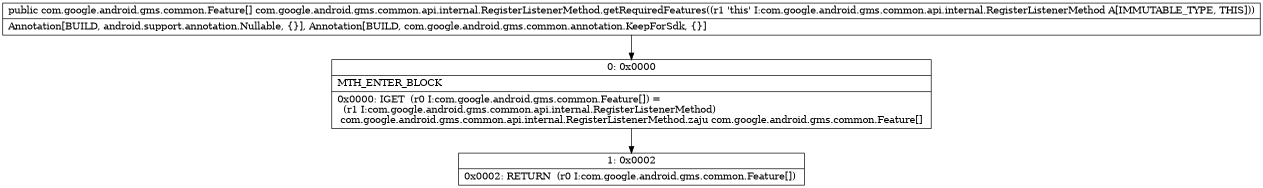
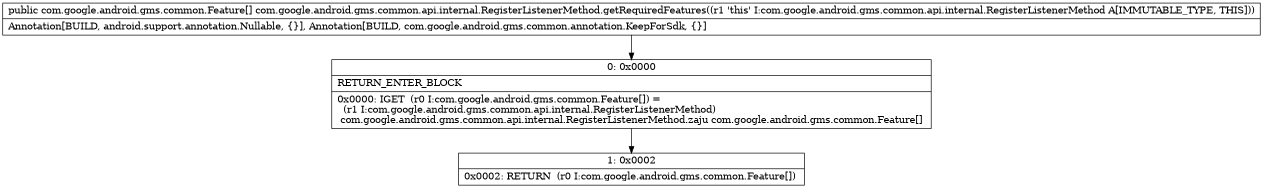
node "0: 0x0000": text "MTH_ENTER_BLOCK" -> "RETURN_ENTER_BLOCK"
